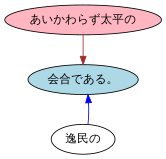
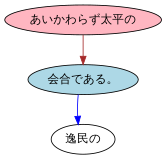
edge "逸民の" -> "会合である。": reversed
